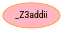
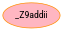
node "_Z3addii": label "_Z3addii" -> "_Z9addii"
